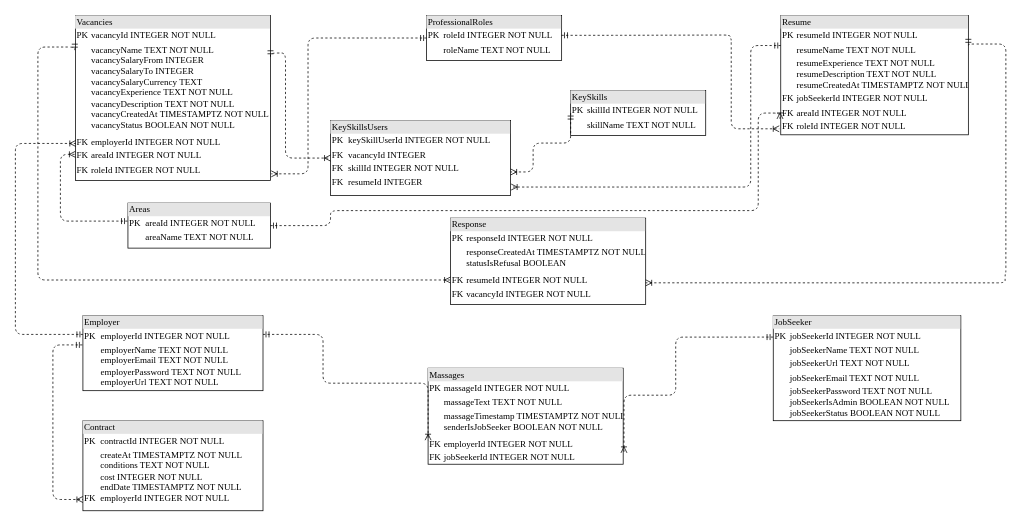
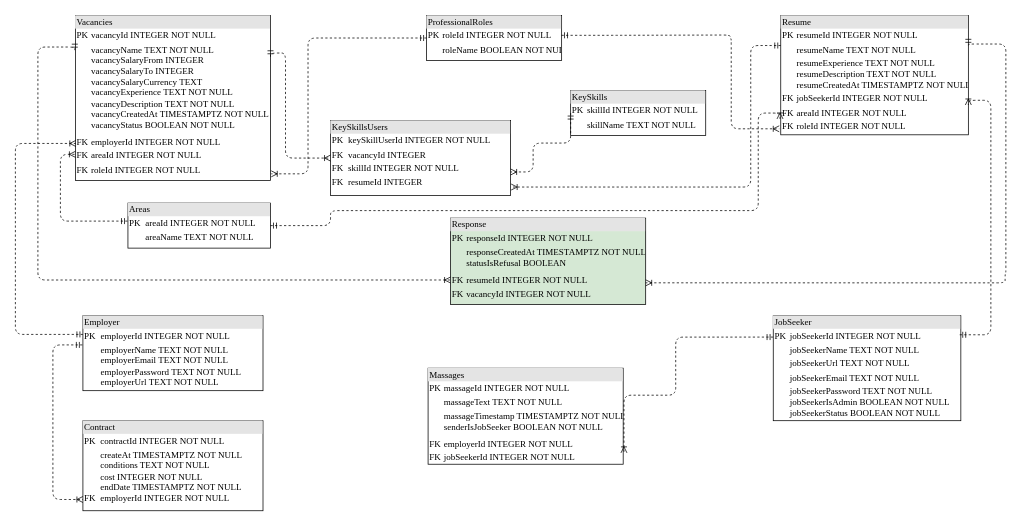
node "ProfessionalRoles PK roleId INTEGER NOT NULL roleName TEXT NOT NULL": label "ProfessionalRoles PK roleId INTEGER NOT NULL roleName TEXT NOT NULL" -> "ProfessionalRoles PK roleId INTEGER NOT NULL roleName BOOLEAN NOT NULL"
edge "Resume PK resumeId INTEGER NOT NULL resumeName TEXT NOT NULL resumeExperience TEXT NOT NULL resumeDescription TEXT NOT NULLresumeCreatedAt TIMESTAMPTZ NOT NULL DEFAULT CURRENT_TIMESTAMP FK jobSeekerId INTEGER NOT NULL FK areaId INTEGER NOT NULL FK roleId INTEGER NOT NULL" -- "JobSeeker PK jobSeekerId INTEGER NOT NULL jobSeekerName TEXT NOT NULL jobSeekerUrl TEXT NOT NULL jobSeekerEmail TEXT NOT NULL jobSeekerPassword TEXT NOT NULL jobSeekerIsAdmin BOOLEAN NOT NULL jobSeekerStatus BOOLEAN NOT NULL": added
node "Response PK responseId INTEGER NOT NULL responseCreatedAt TIMESTAMPTZ NOT NULL DEFAULT CURRENT_TIMESTAMP statusIsRefusal BOOLEAN FK resumeId INTEGER NOT NULL FK vacancyId INTEGER NOT NULL": fillcolor #ffffff -> #d5e8d4
edge "Employer PK employerId INTEGER NOT NULL employerName TEXT NOT NULL employerEmail TEXT NOT NULL employerPassword TEXT NOT NULL employerUrl TEXT NOT NULL" -- "Massages PK massageId INTEGER NOT NULL massageText TEXT NOT NULL massageTimestamp TIMESTAMPTZ NOT NULL DEFAULT CURRENT_TIMESTAMP senderIsJobSeeker BOOLEAN NOT NULL FK employerId INTEGER NOT NULL FK jobSeekerId INTEGER NOT NULL": removed
